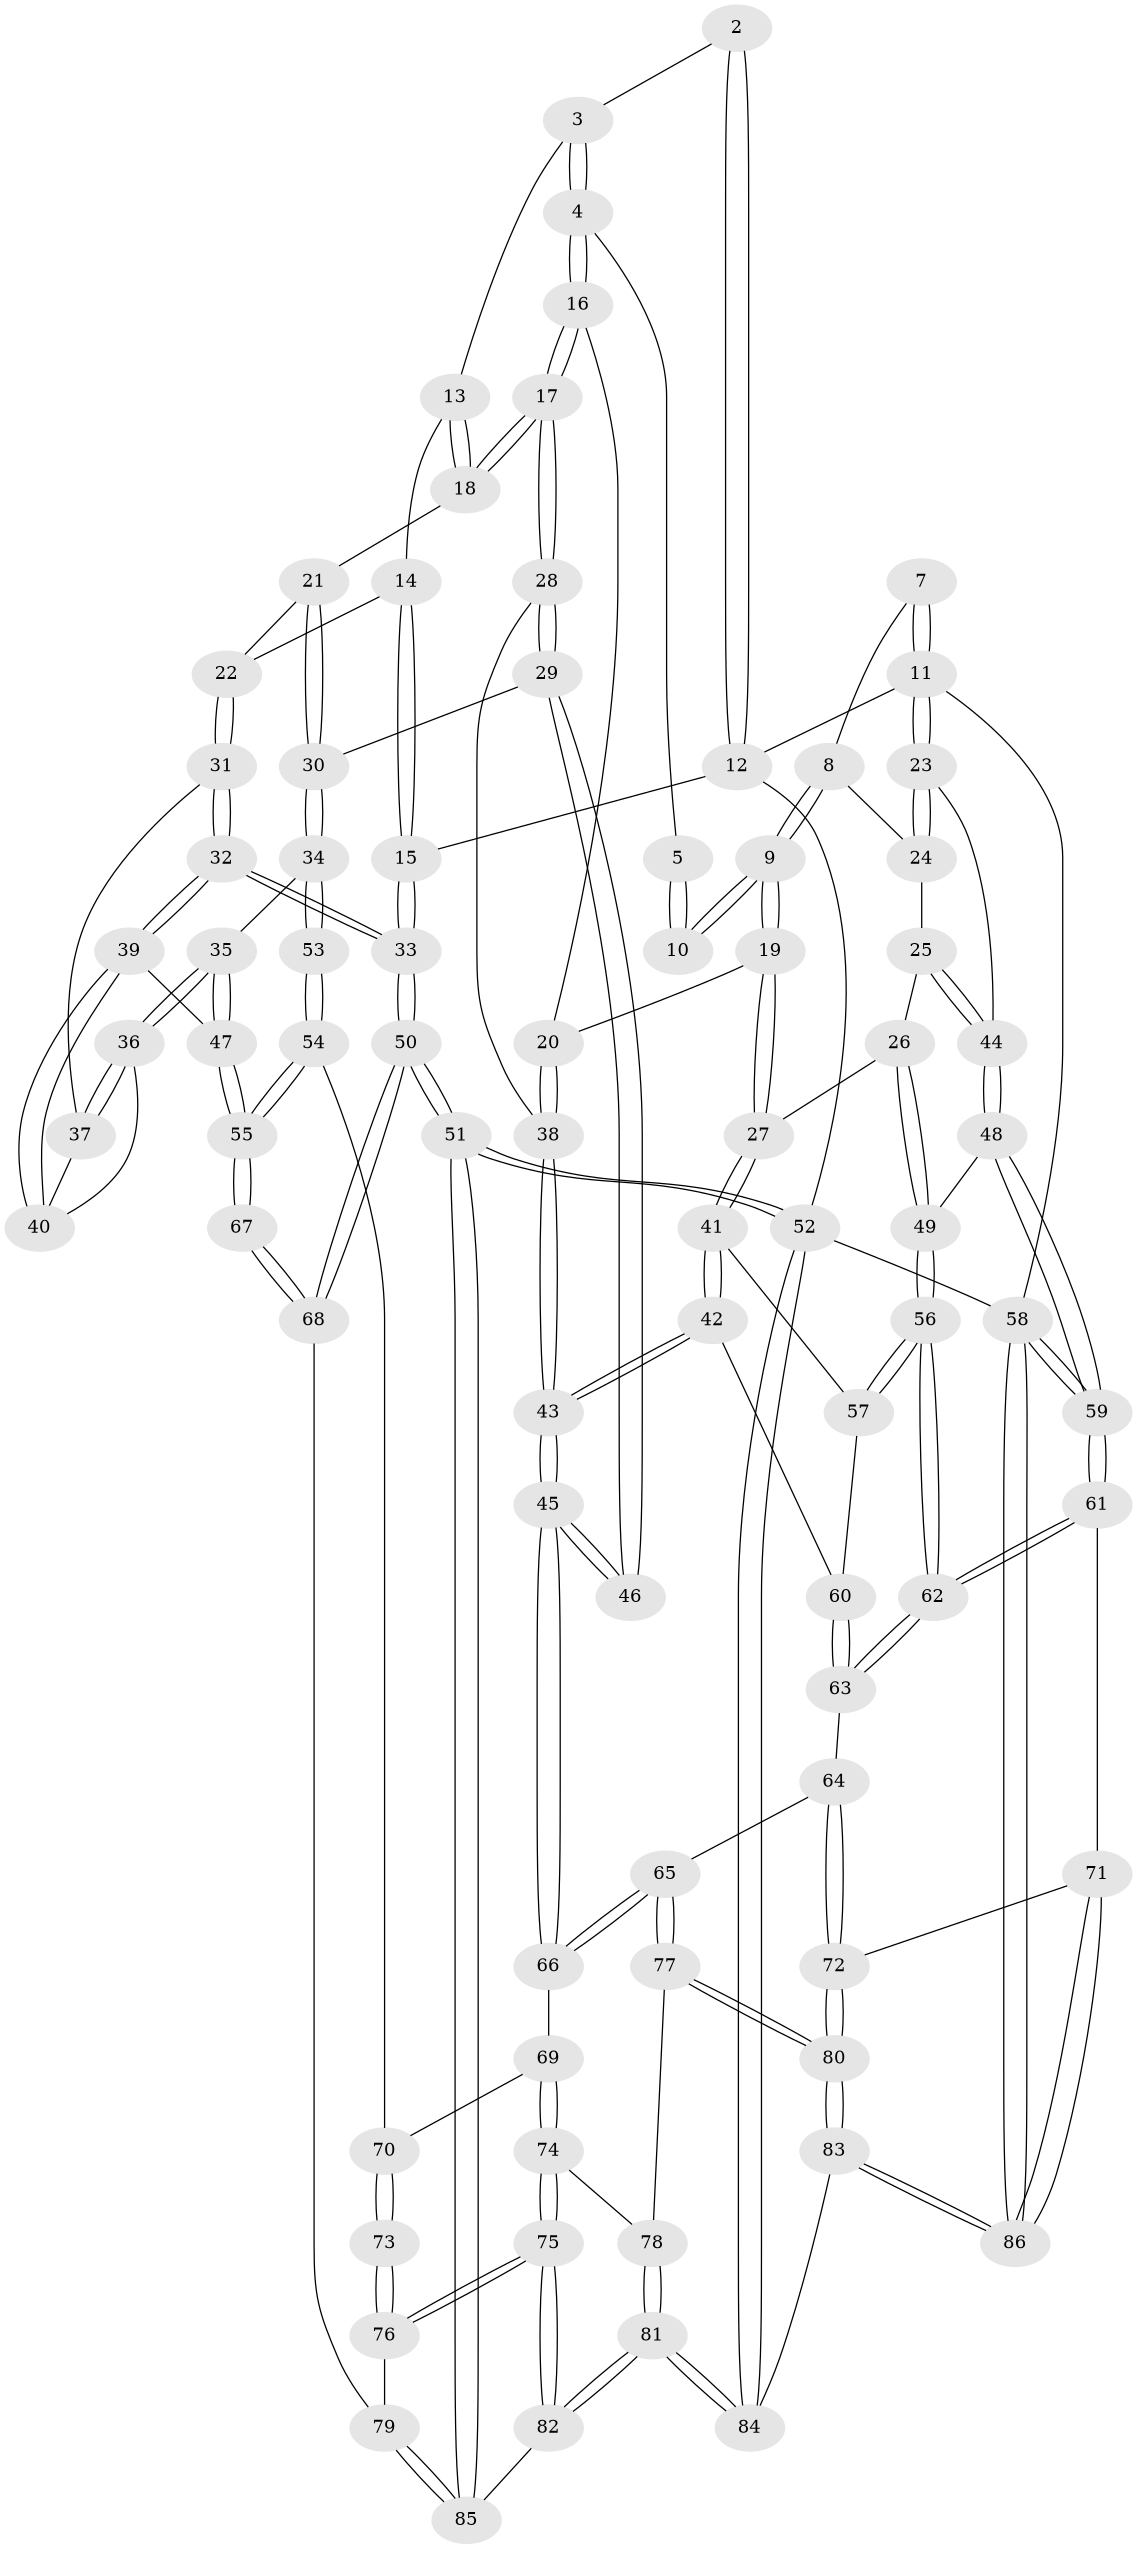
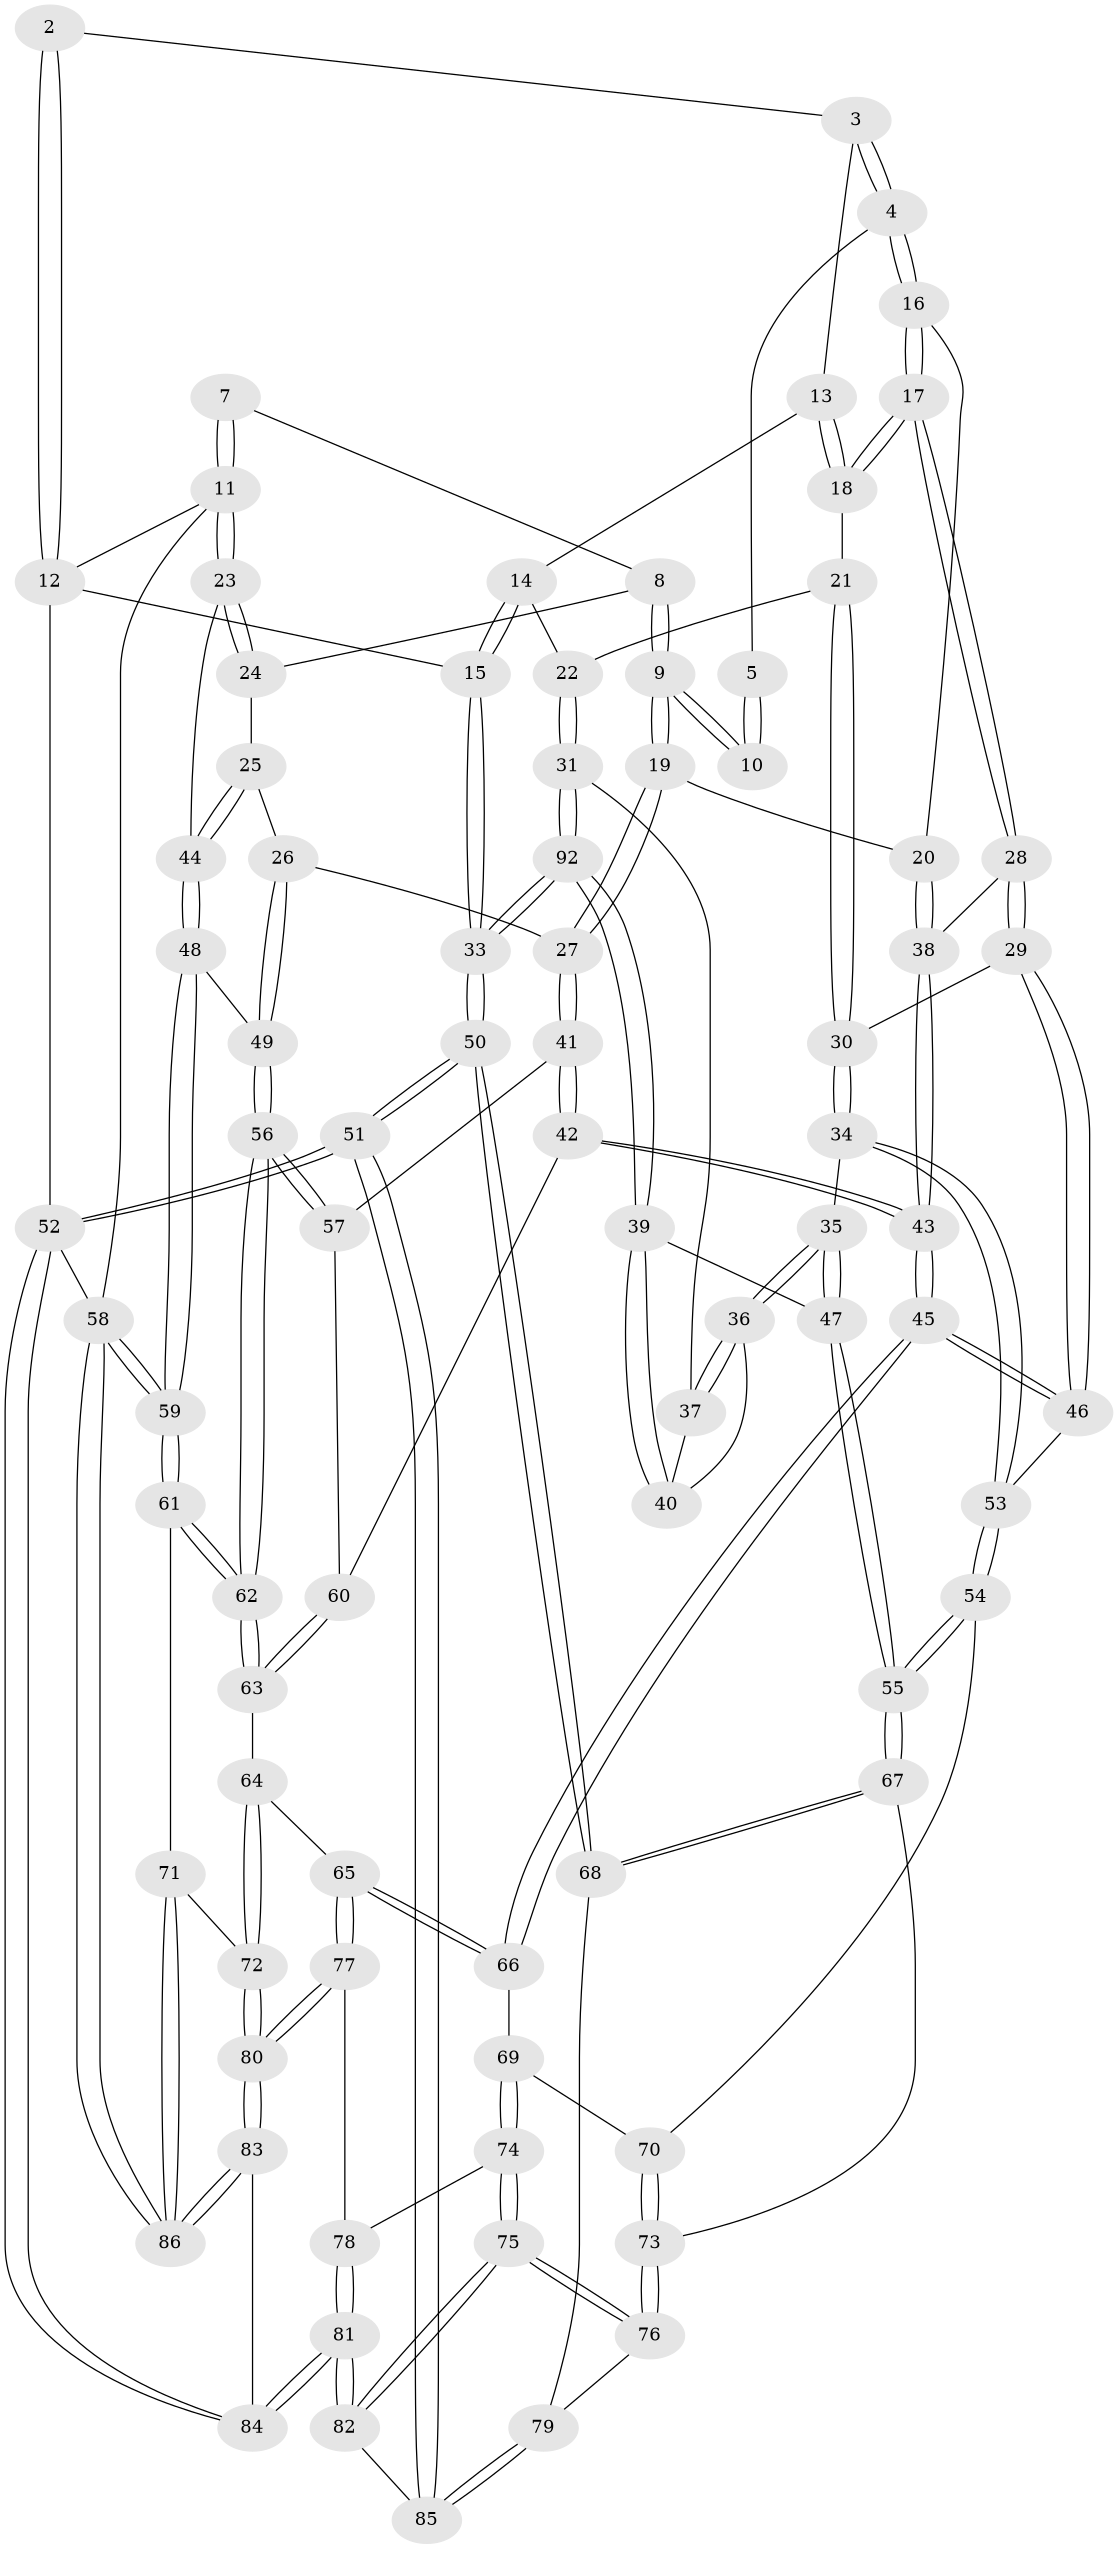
node "32": label "32" -> "92"
edge "46" -- "53": added
edge "67" -- "73": added
